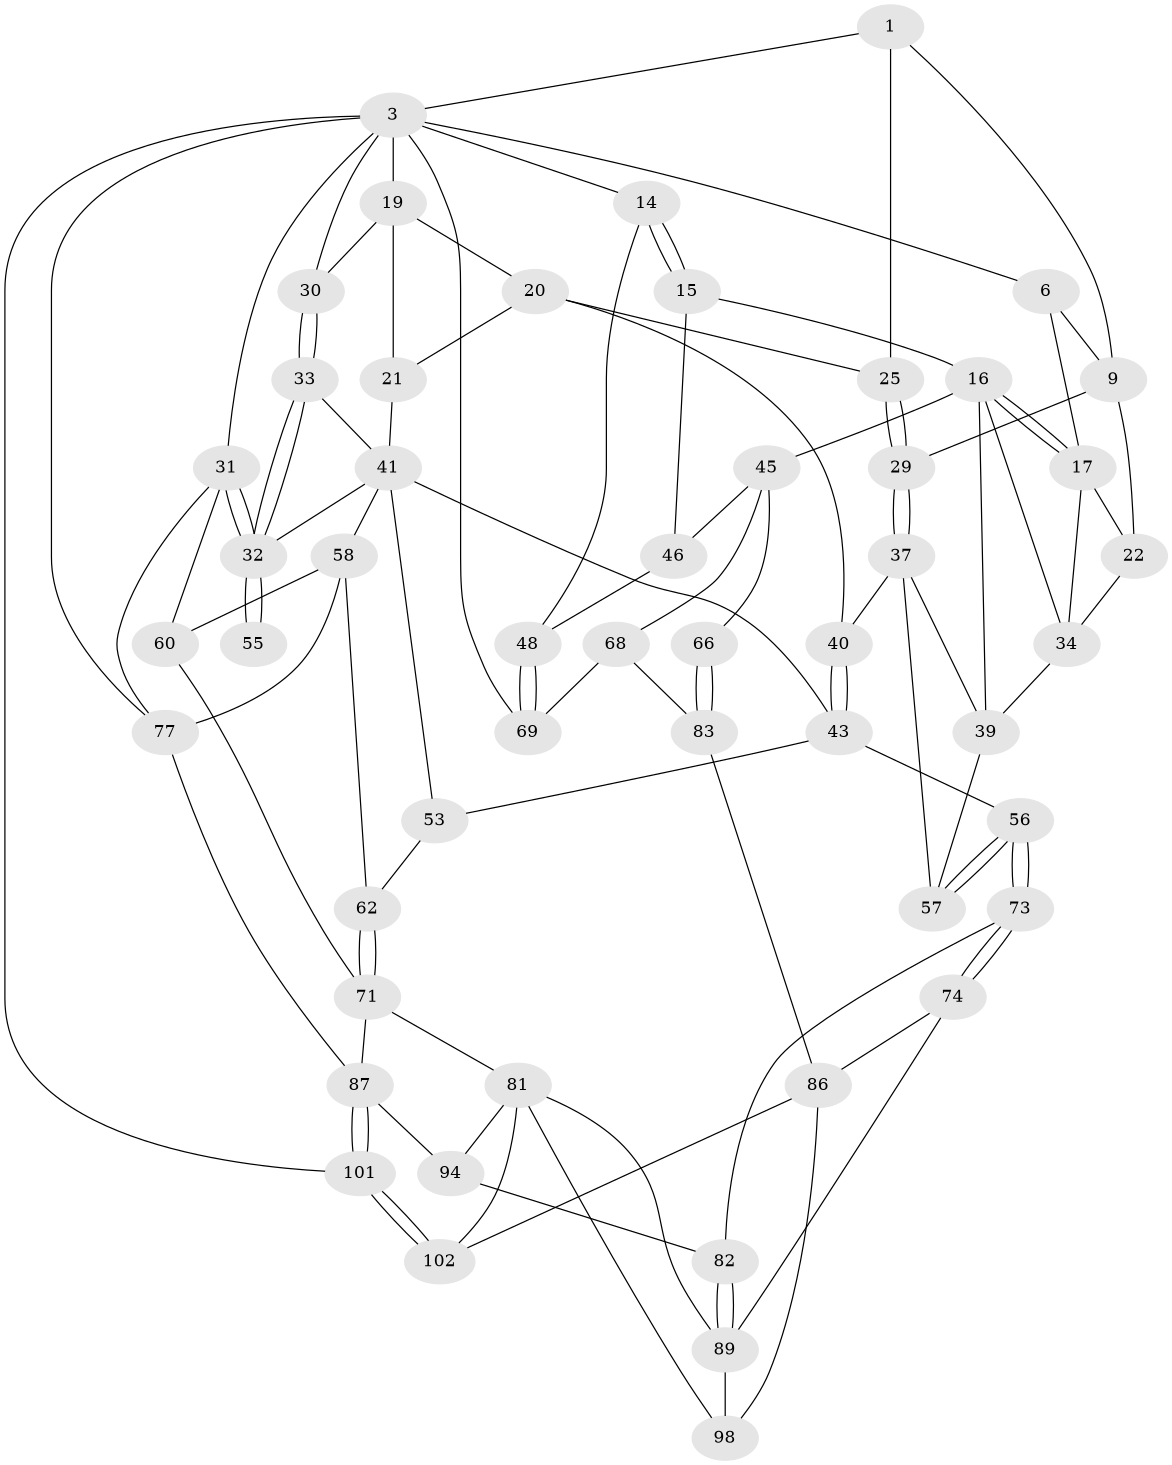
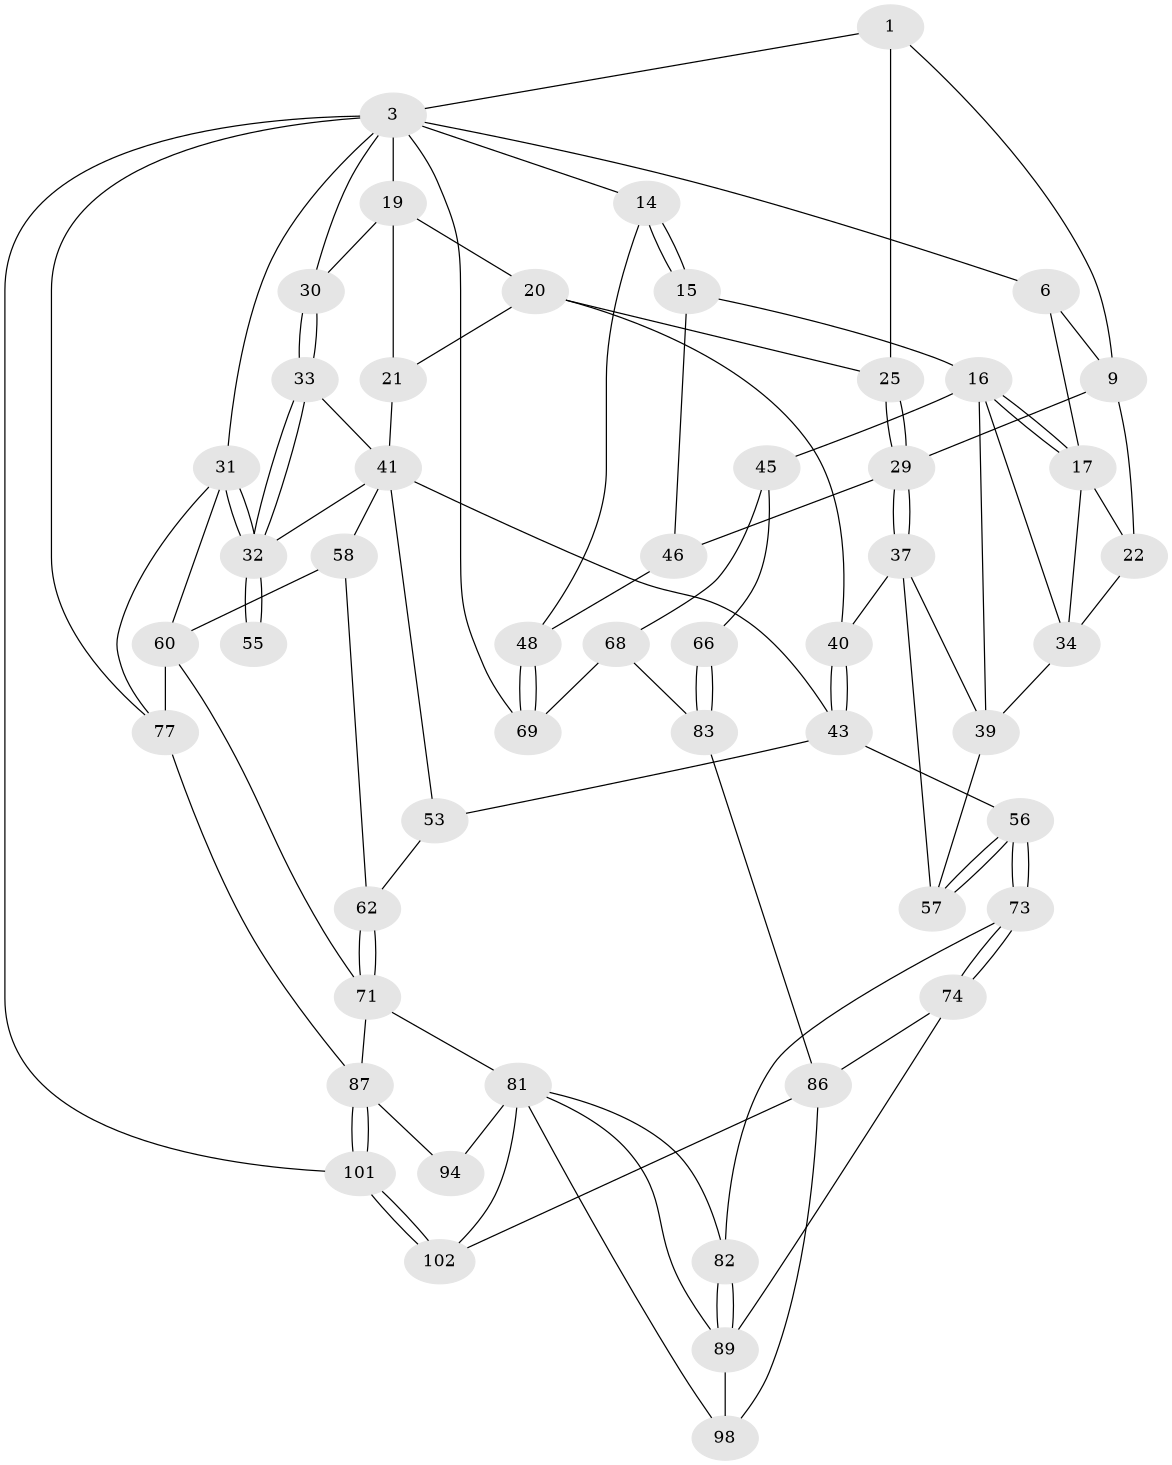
edge "45" -- "46": now "29" -- "46"
edge "58" -- "77": now "60" -- "77"
edge "94" -- "82": now "81" -- "82"
